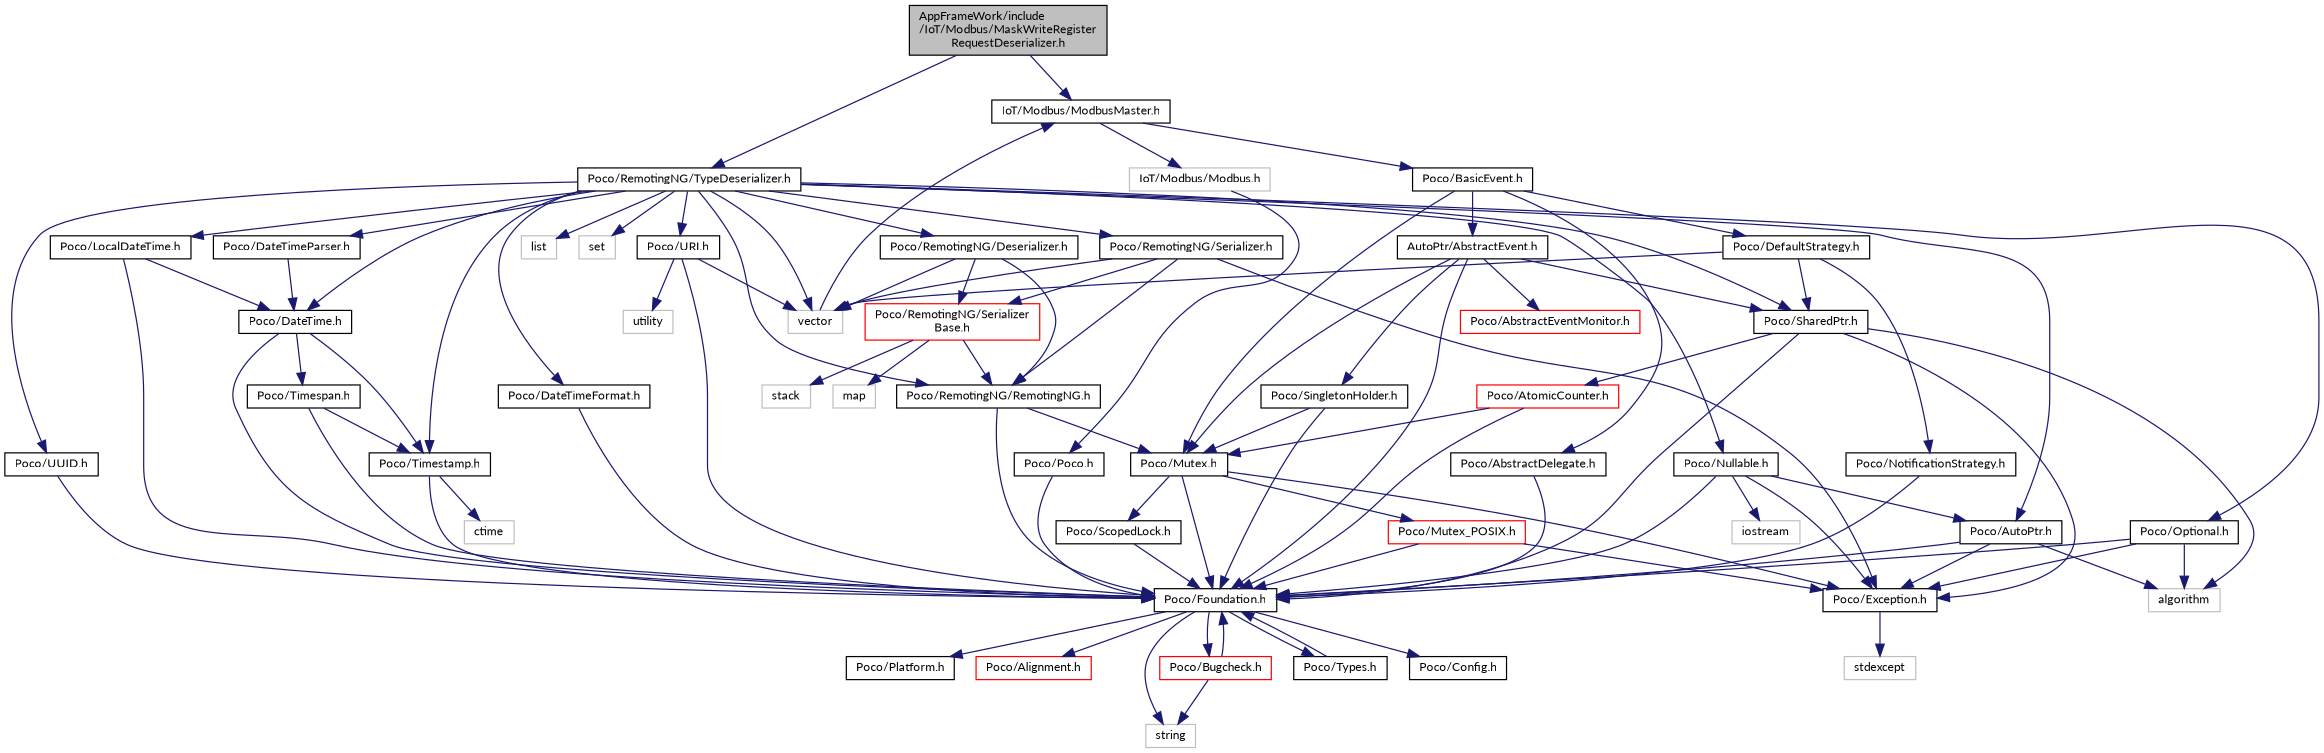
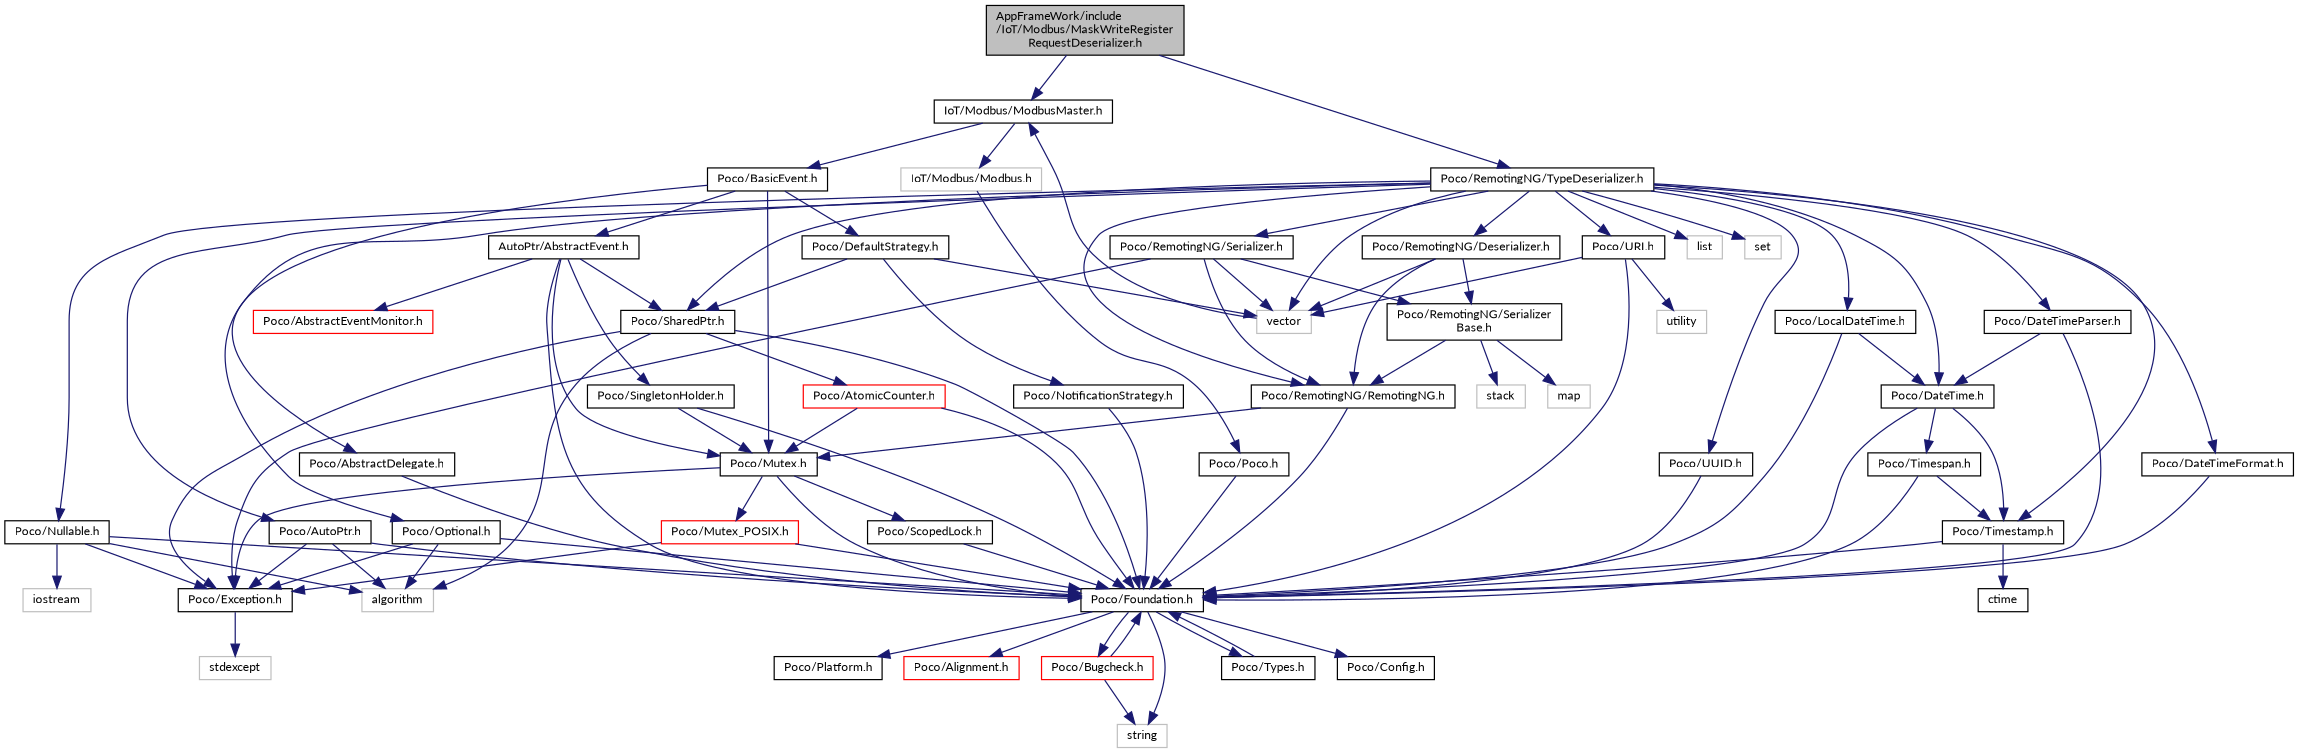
node "Poco/RemotingNG/Serializer Base.h": color red -> black
edge "Poco/Nullable.h" -> "Poco/AutoPtr.h": now "Poco/Nullable.h" -> "algorithm"
node "ctime": color grey75 -> black
edge "Poco/DateTimeParser.h" -> "Poco/Foundation.h": added
